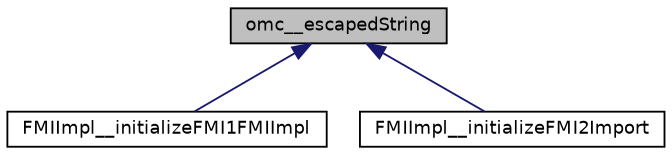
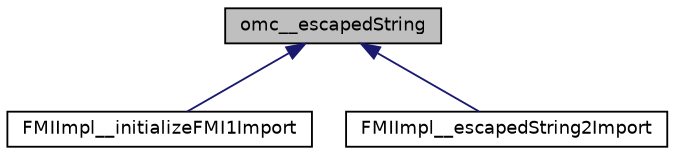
node "FMIImpl__initializeFMI1FMIImpl": label "FMIImpl__initializeFMI1FMIImpl" -> "FMIImpl__initializeFMI1Import"
node "FMIImpl__initializeFMI2Import": label "FMIImpl__initializeFMI2Import" -> "FMIImpl__escapedString2Import"
